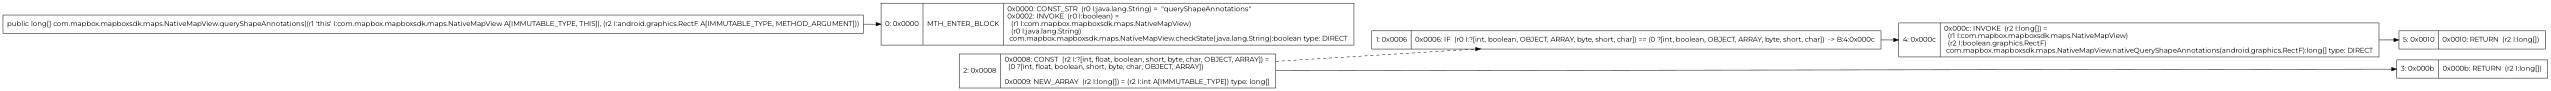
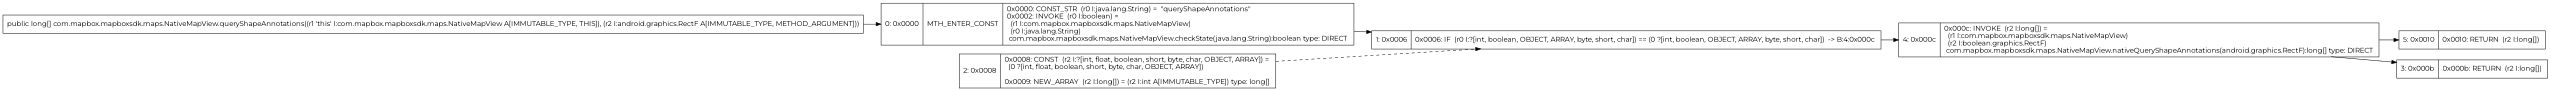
node "0: 0x0000": text "MTH_ENTER_BLOCK" -> "MTH_ENTER_CONST"
edge "0: 0x0000" -> "1: 0x0006": added
edge "2: 0x0008" -> "3: 0x000b": now "4: 0x000c" -> "3: 0x000b"
